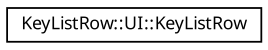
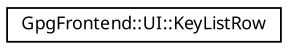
node "KeyListRow::UI::KeyListRow": label "KeyListRow::UI::KeyListRow" -> "GpgFrontend::UI::KeyListRow"
